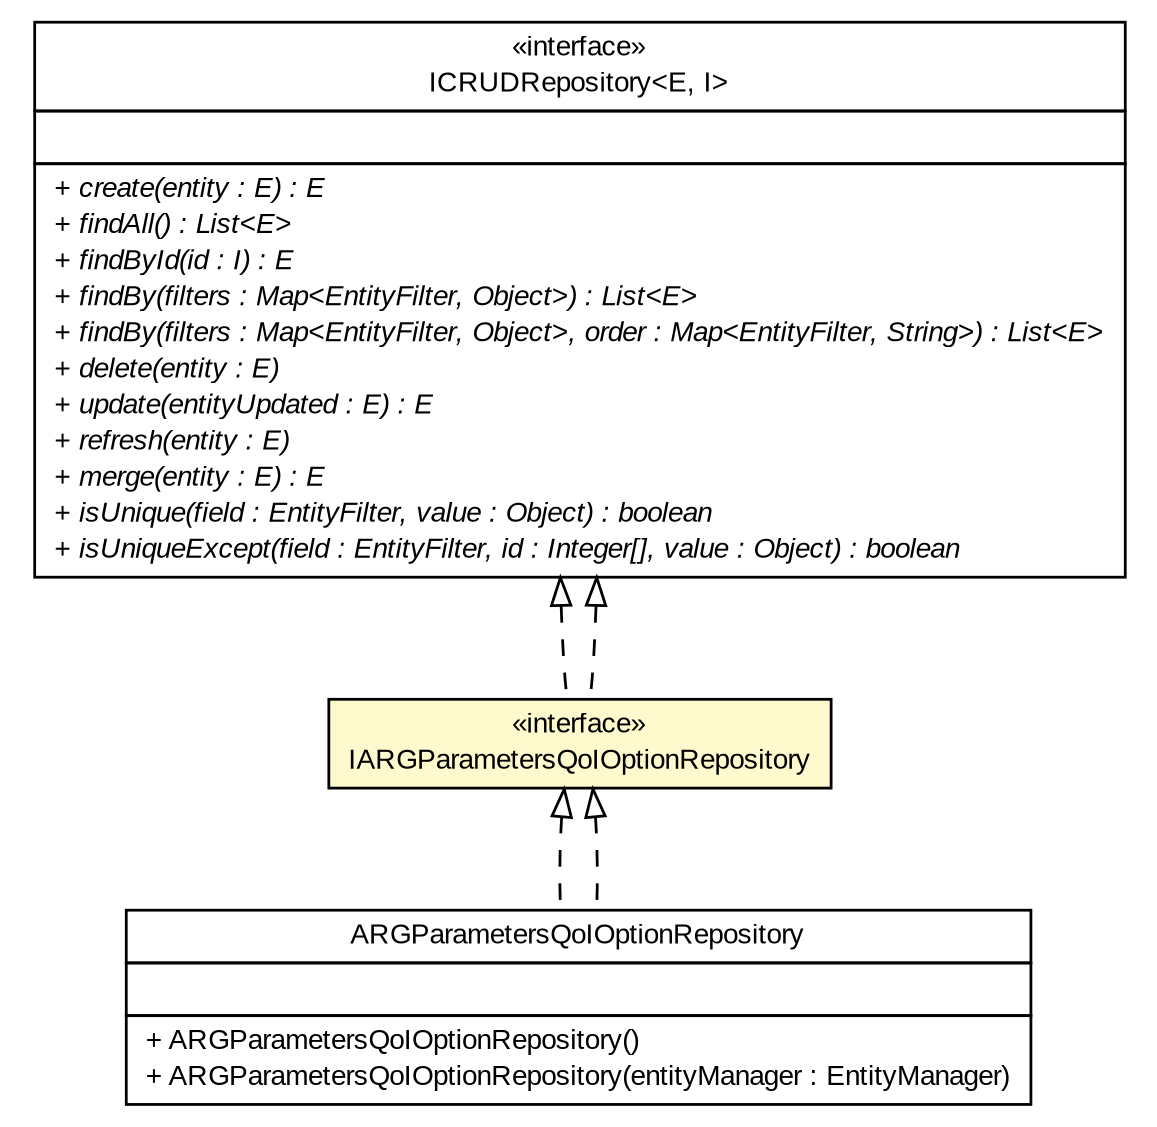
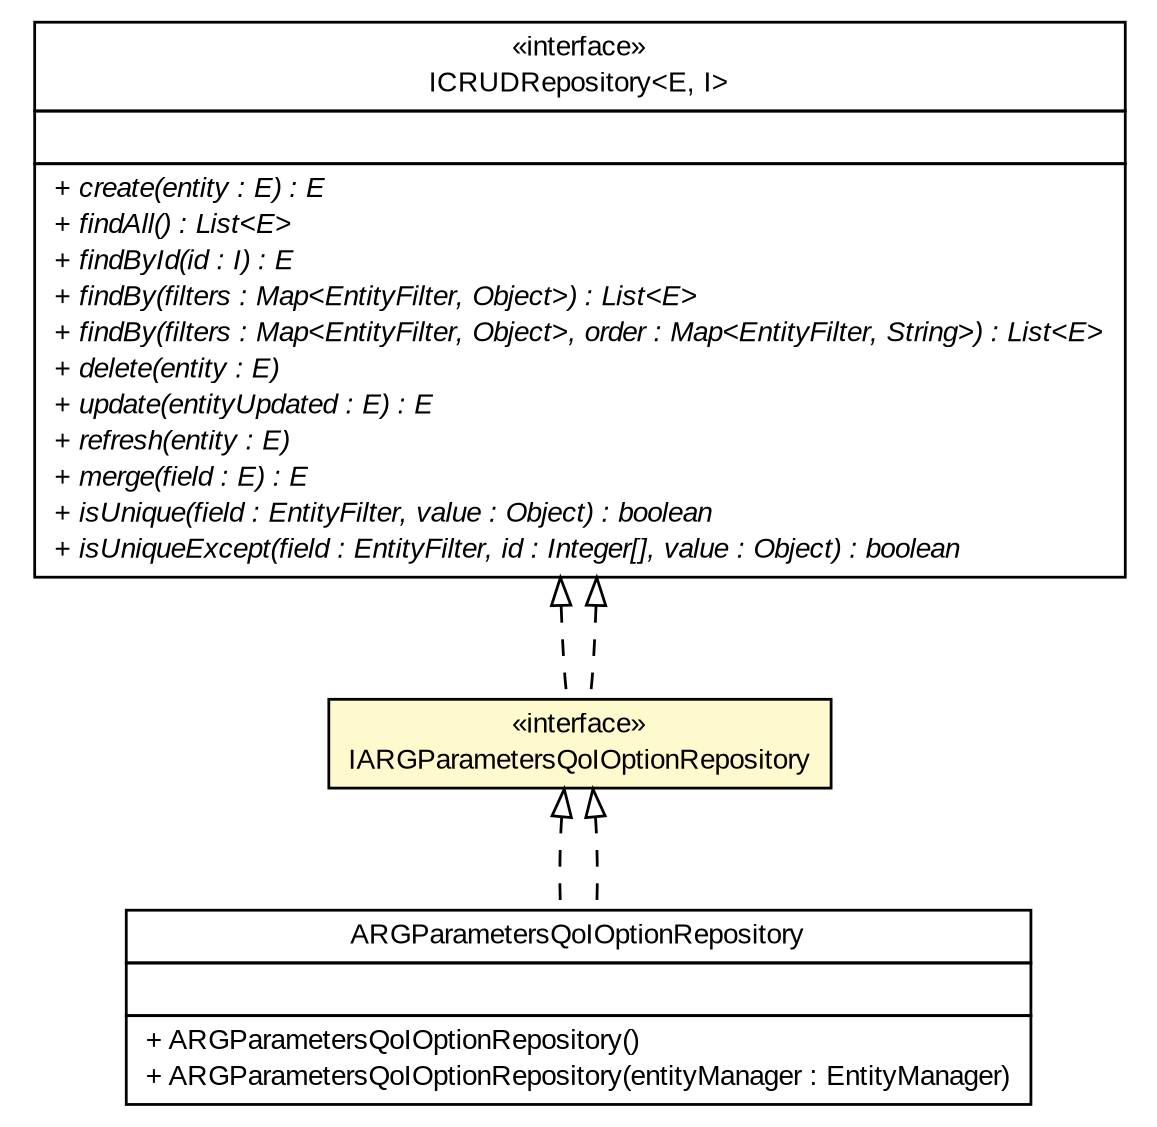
node "ICRUDRepository<E, I>": text "+ merge(entity : E) : E" -> "+ merge(field : E) : E"
